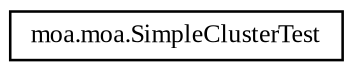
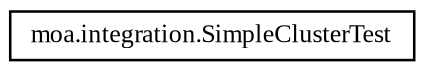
node "moa.moa.SimpleClusterTest": label "moa.moa.SimpleClusterTest" -> "moa.integration.SimpleClusterTest"
